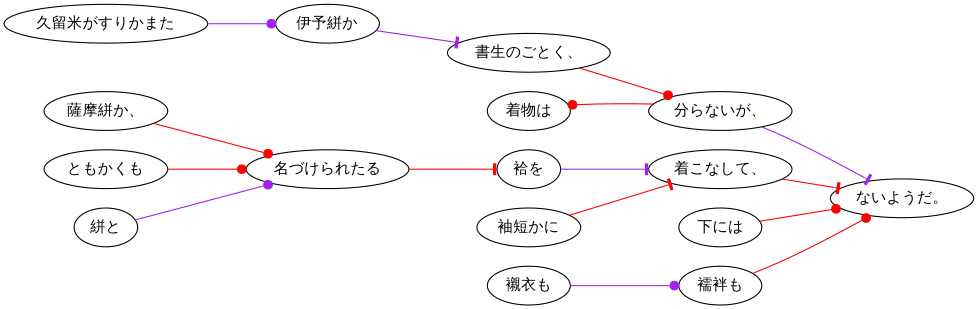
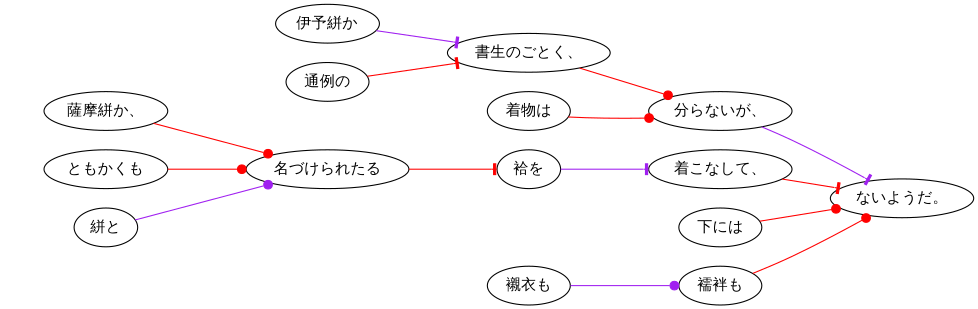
node "久留米がすりかまた": removed
node "通例の": added
edge "分らないが、" -> "着物は": reversed
node "袖短かに": removed
